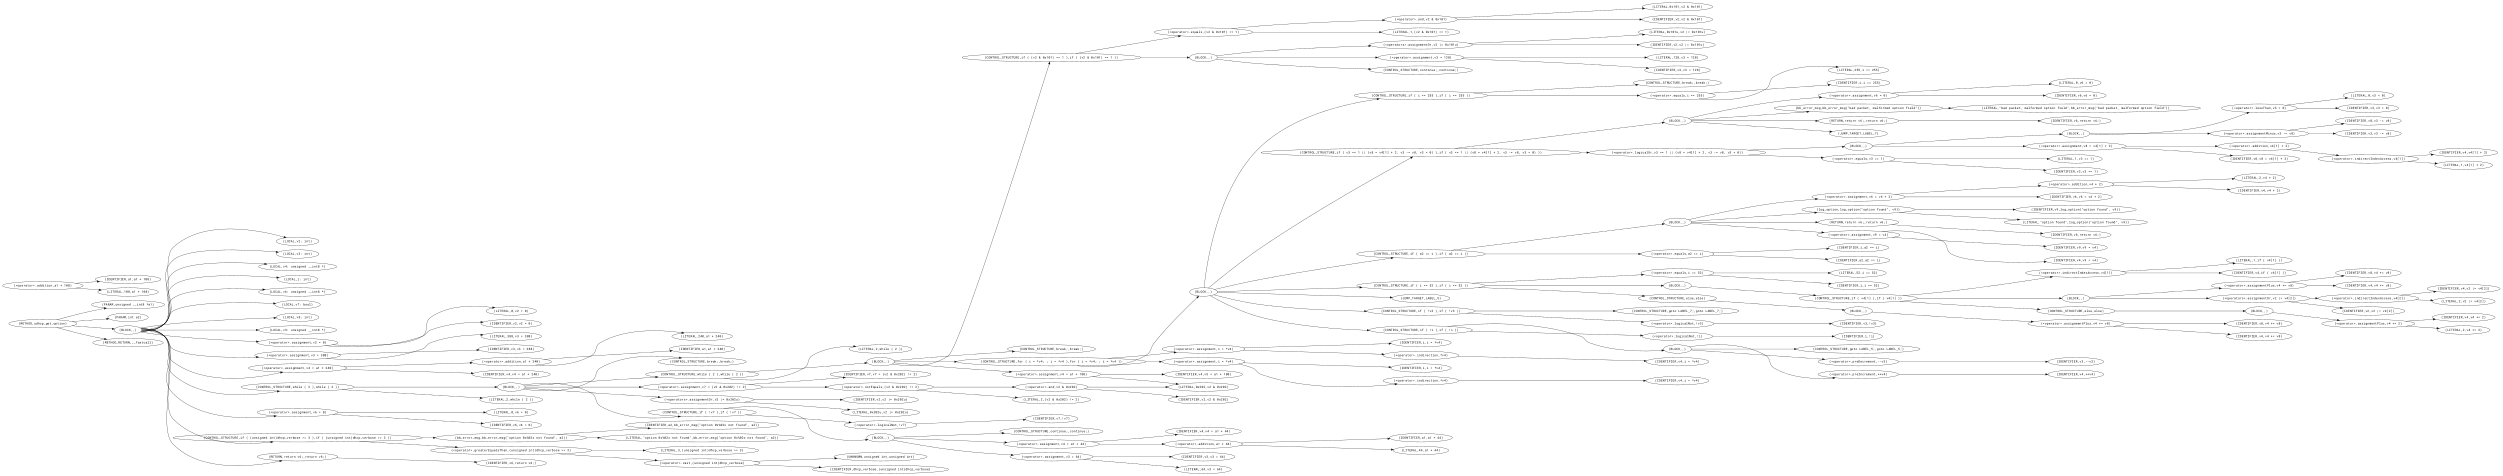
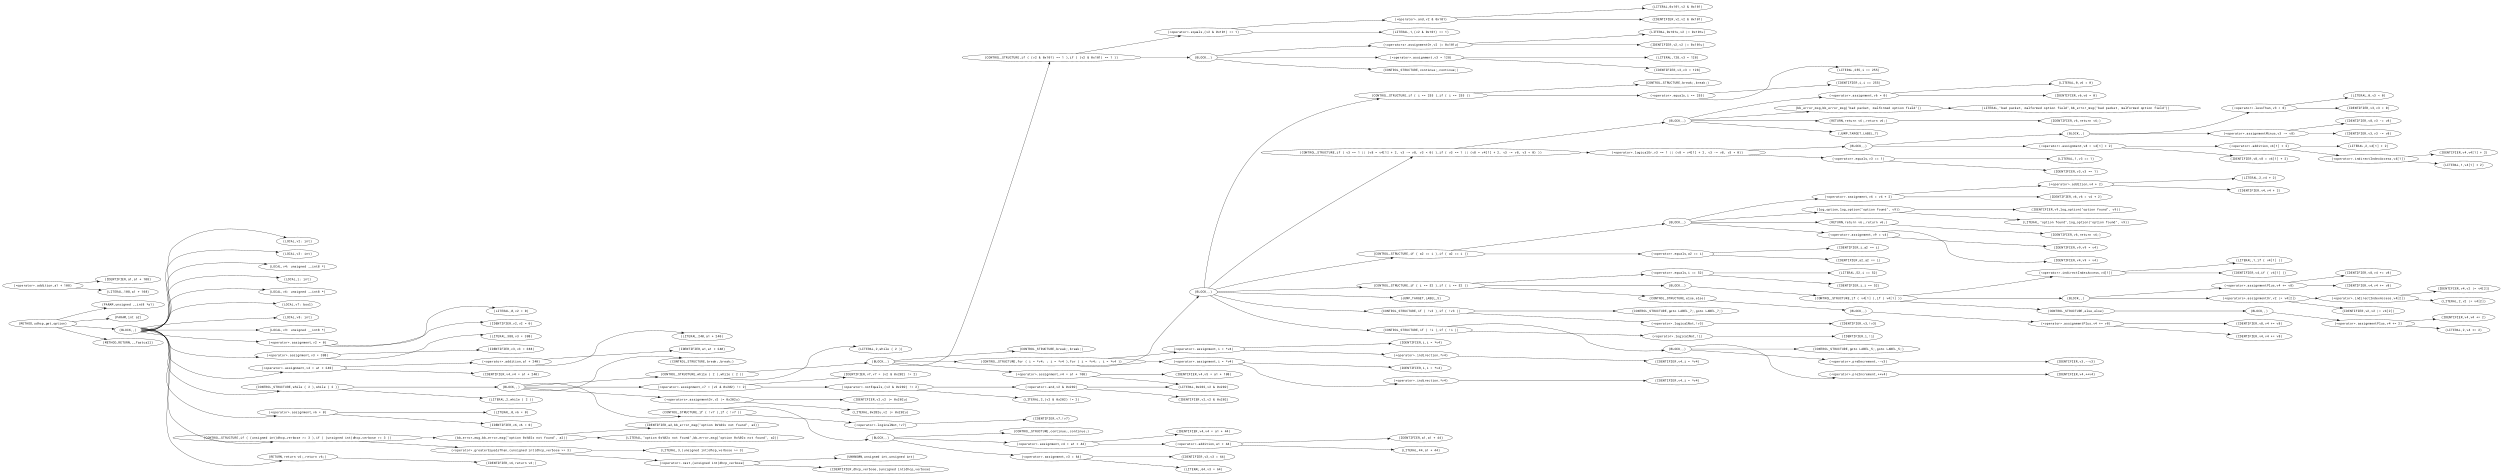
node "(LITERAL,2,v4[1] + 2)": added
